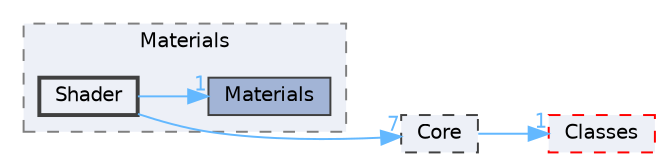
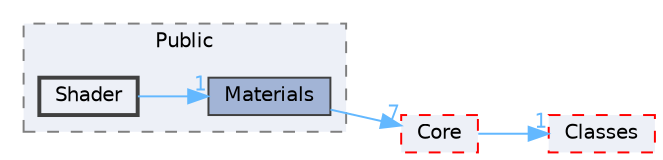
cluster "Materials": label "Materials" -> "Public"
node "Core": color grey25 -> red
edge "Shader" -> "Core": now "Materials" -> "Core"
